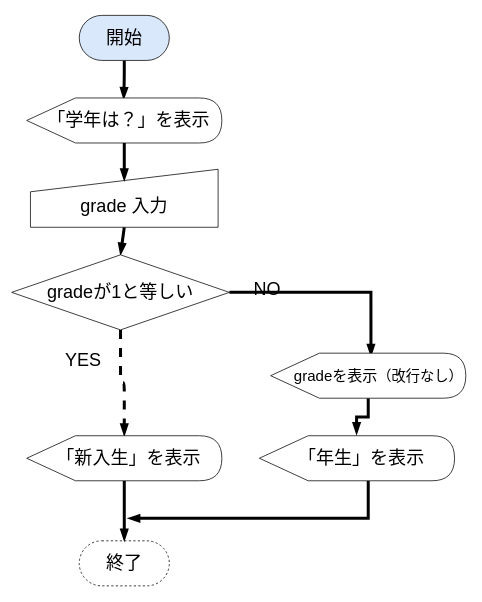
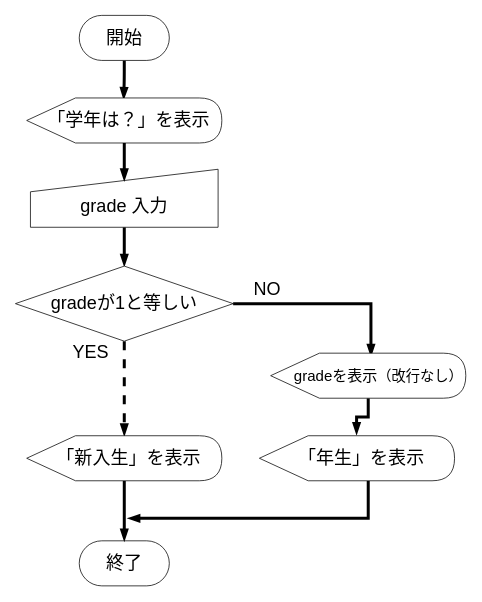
node "開始": fillcolor #dae8fc -> #ffffff
node "gradeが1と等しい": moved (120, 292) -> (124, 303)
node "YES": moved (83, 360) -> (90, 352)
node "終了": style dashed -> solid
